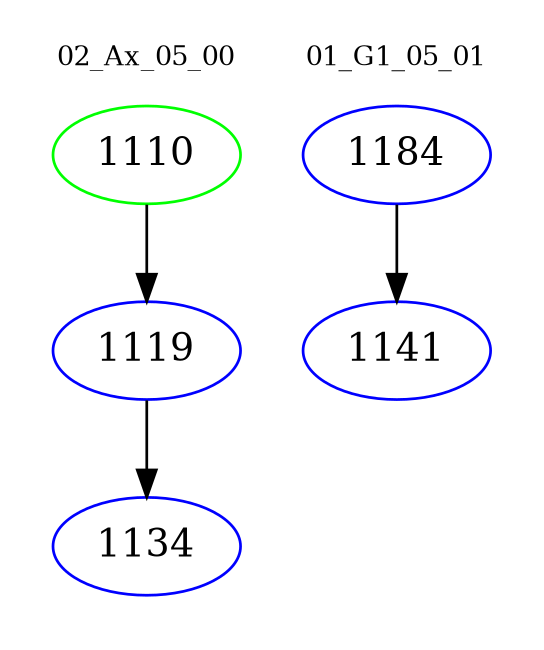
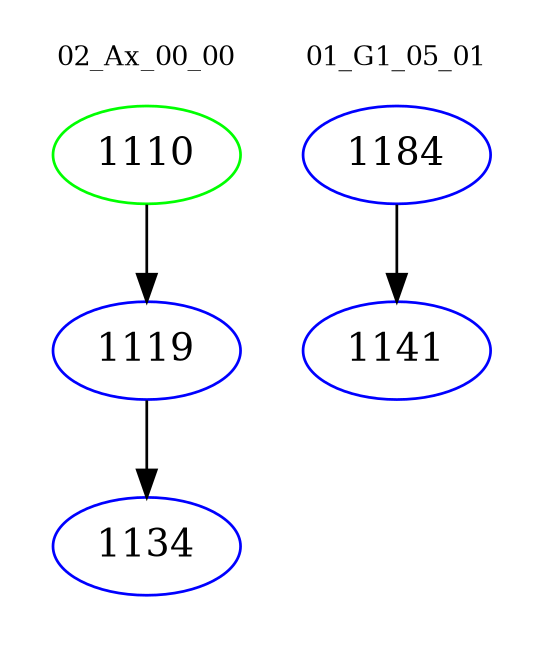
cluster "02_Ax_05_00": label "02_Ax_05_00" -> "02_Ax_00_00"
